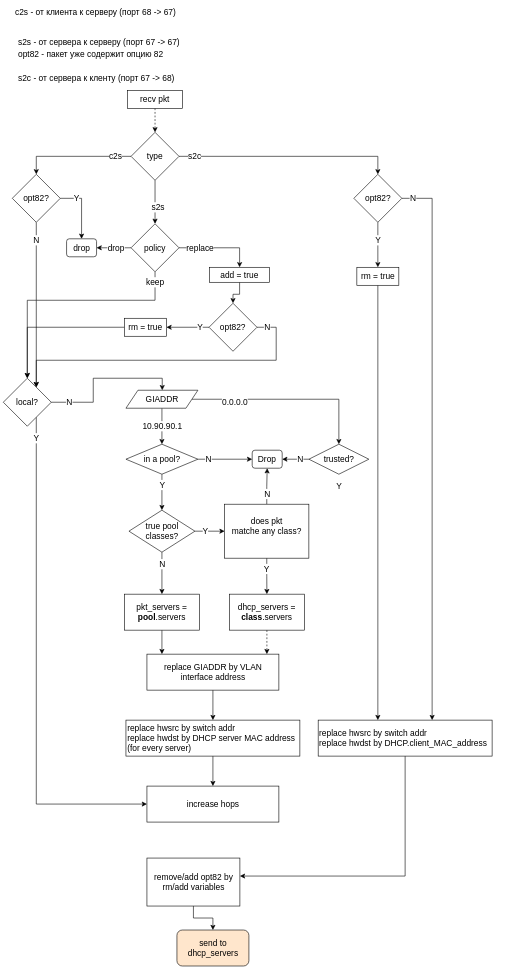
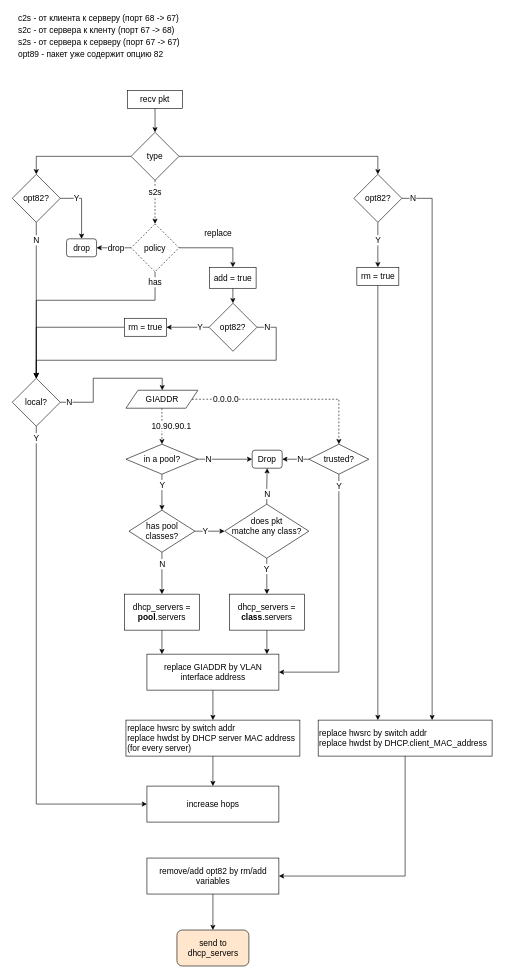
node "c2s - от клиента к серверу (порт 68 -> 67)": moved (98, 12) -> (101, 18)
node "opt82 - пакет уже содержит опцию 82": label "opt82 - пакет уже содержит опцию 82" -> "opt89 - пакет уже содержит опцию 82"
node "s2c - от сервера к кленту (порт 67 -> 68)": moved (101, 78) -> (101, 30)
edge "recv pkt" -> "type": style dashed -> solid
node "c2s": removed
node "s2c": removed
edge "type" -> "policy": style solid -> dashed
node "s2s": moved (158, 207) -> (155, 192)
node "policy": style solid -> dashed
node "replace": moved (200, 248) -> (218, 233)
node "add = true": size 60x15 -> 47x21
node "keep": label "keep" -> "has"
edge "GIADDR" -> "trusted?": style solid -> dashed
node "local?": moved (27, 402) -> (36, 402)
node "0.0.0.0": moved (235, 402) -> (226, 399)
edge "GIADDR" -> "in a pool?": style solid -> dashed
node "10.90.90.1": moved (162, 426) -> (171, 426)
node "true pool classes?": label "true pool classes?" -> "has pool classes?"
node "does pkt matche any class?": shape rectangle -> diamond
node "pkt_servers = pool.servers": label "pkt_servers = pool.servers" -> "dhcp_servers = pool.servers"
edge "dhcp_servers = class.servers" -> "replace GIADDR by VLAN interface address": style dashed -> solid
edge "trusted?" -> "replace GIADDR by VLAN interface address": added
node "remove/add opt82 by rm/add variables": size 93x48 -> 132x36
